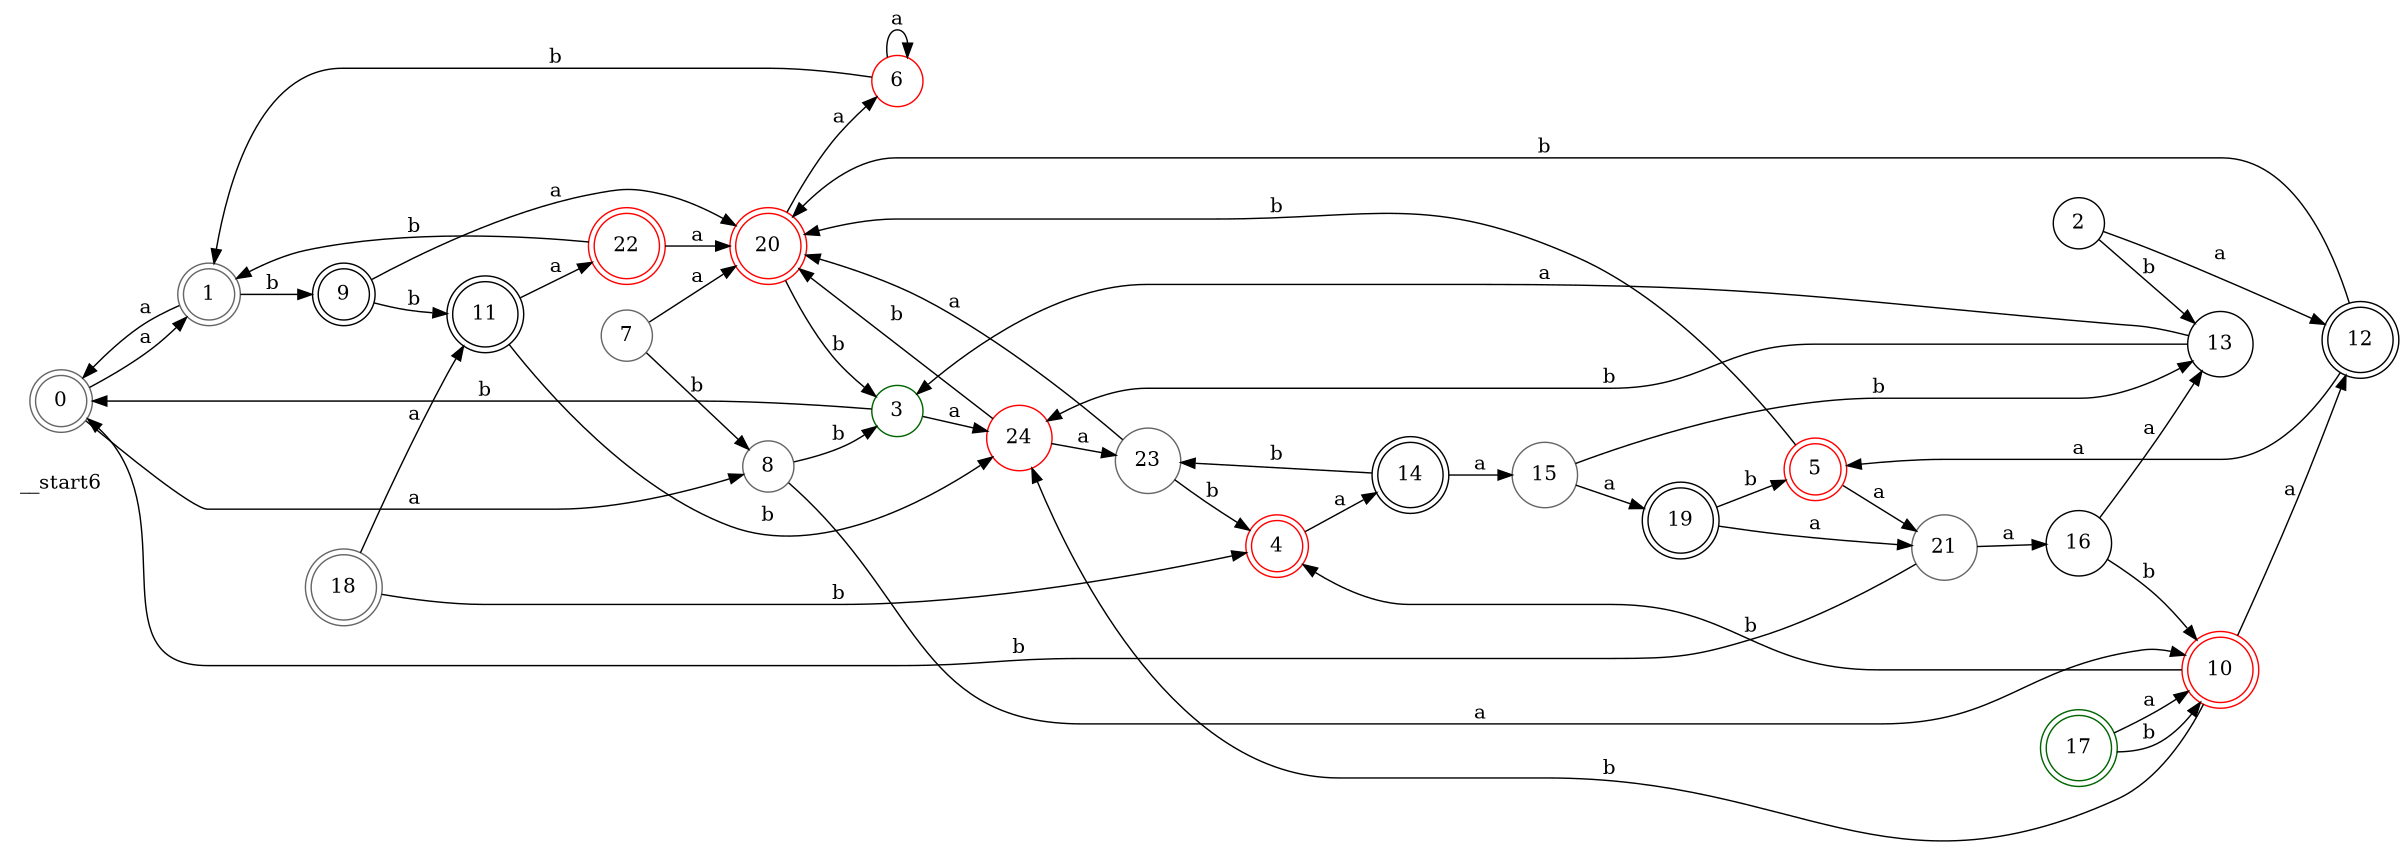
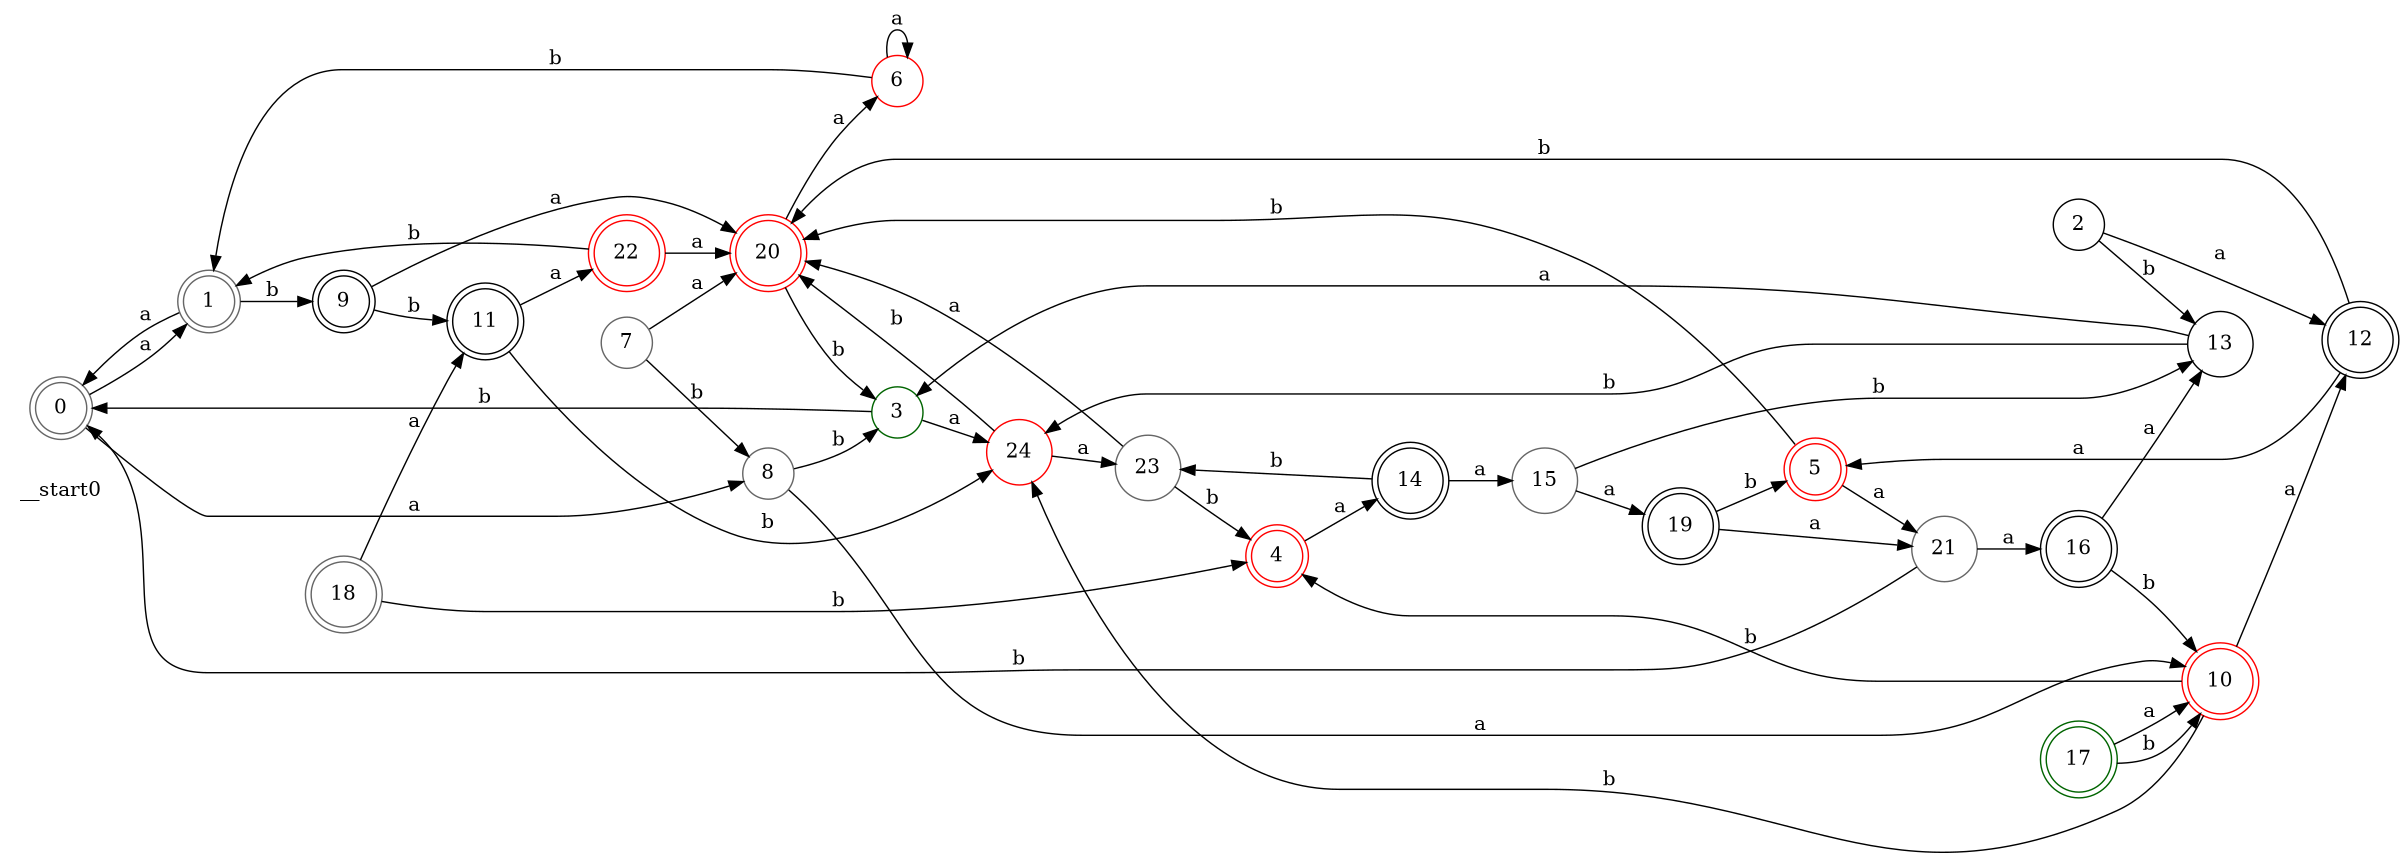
node "__start6": label "__start6" -> "__start0"
node "16": shape circle -> doublecircle
